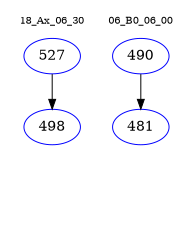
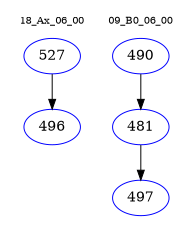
cluster "18_Ax_06_30": label "18_Ax_06_30" -> "18_Ax_06_00"
cluster "06_B0_06_00": label "06_B0_06_00" -> "09_B0_06_00"
node "498": label "498" -> "496"
node "497": added
